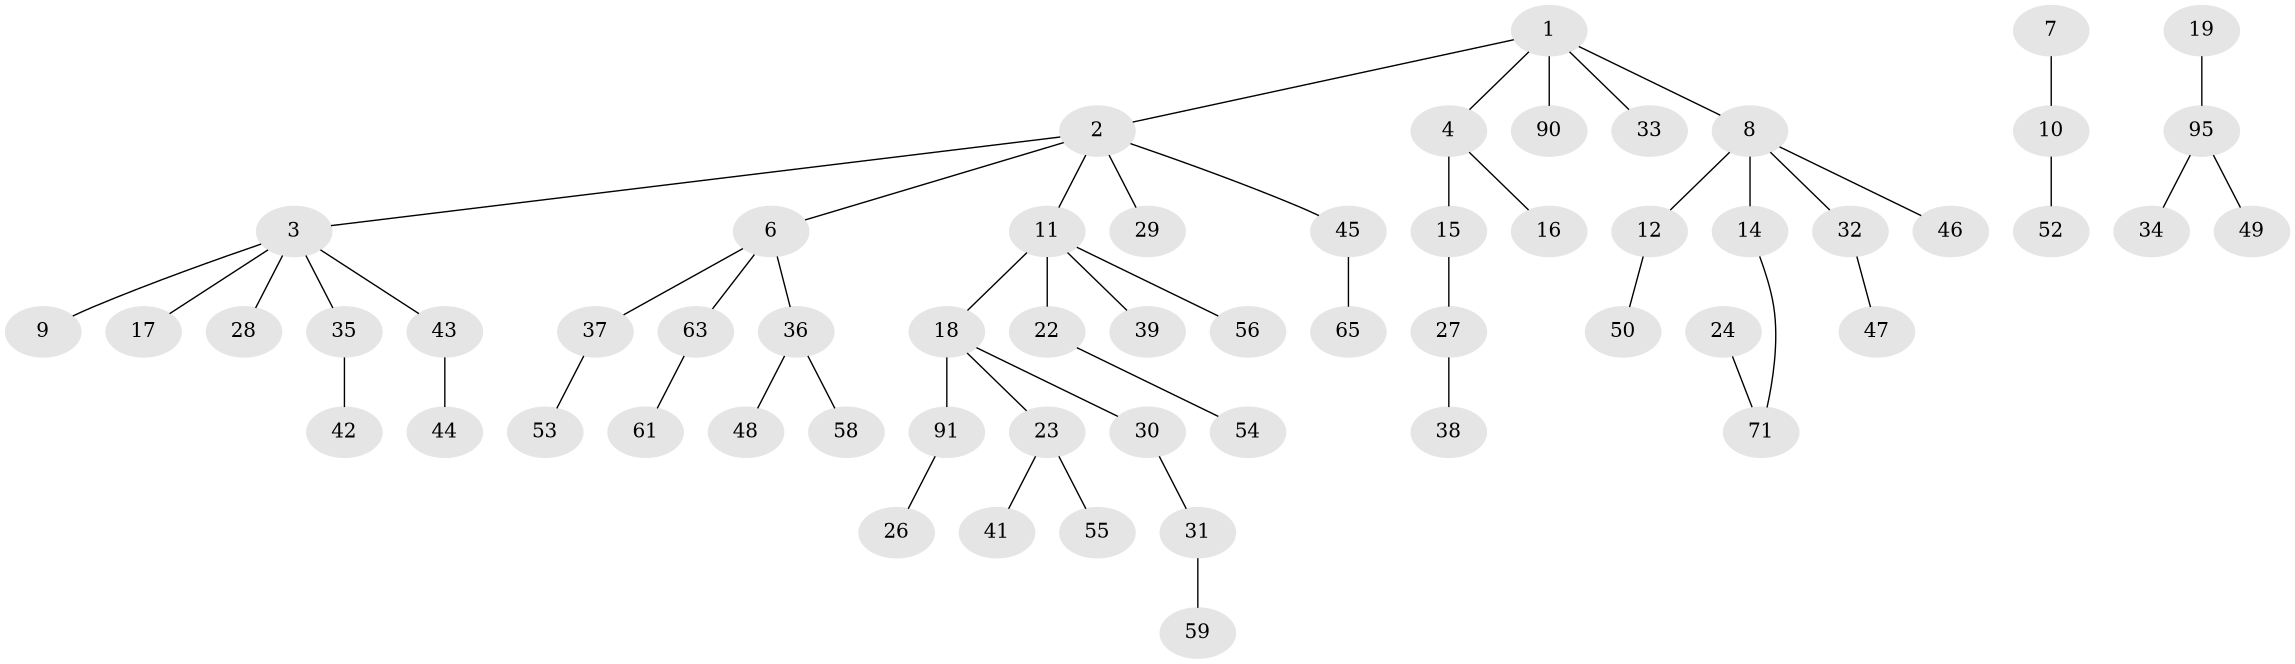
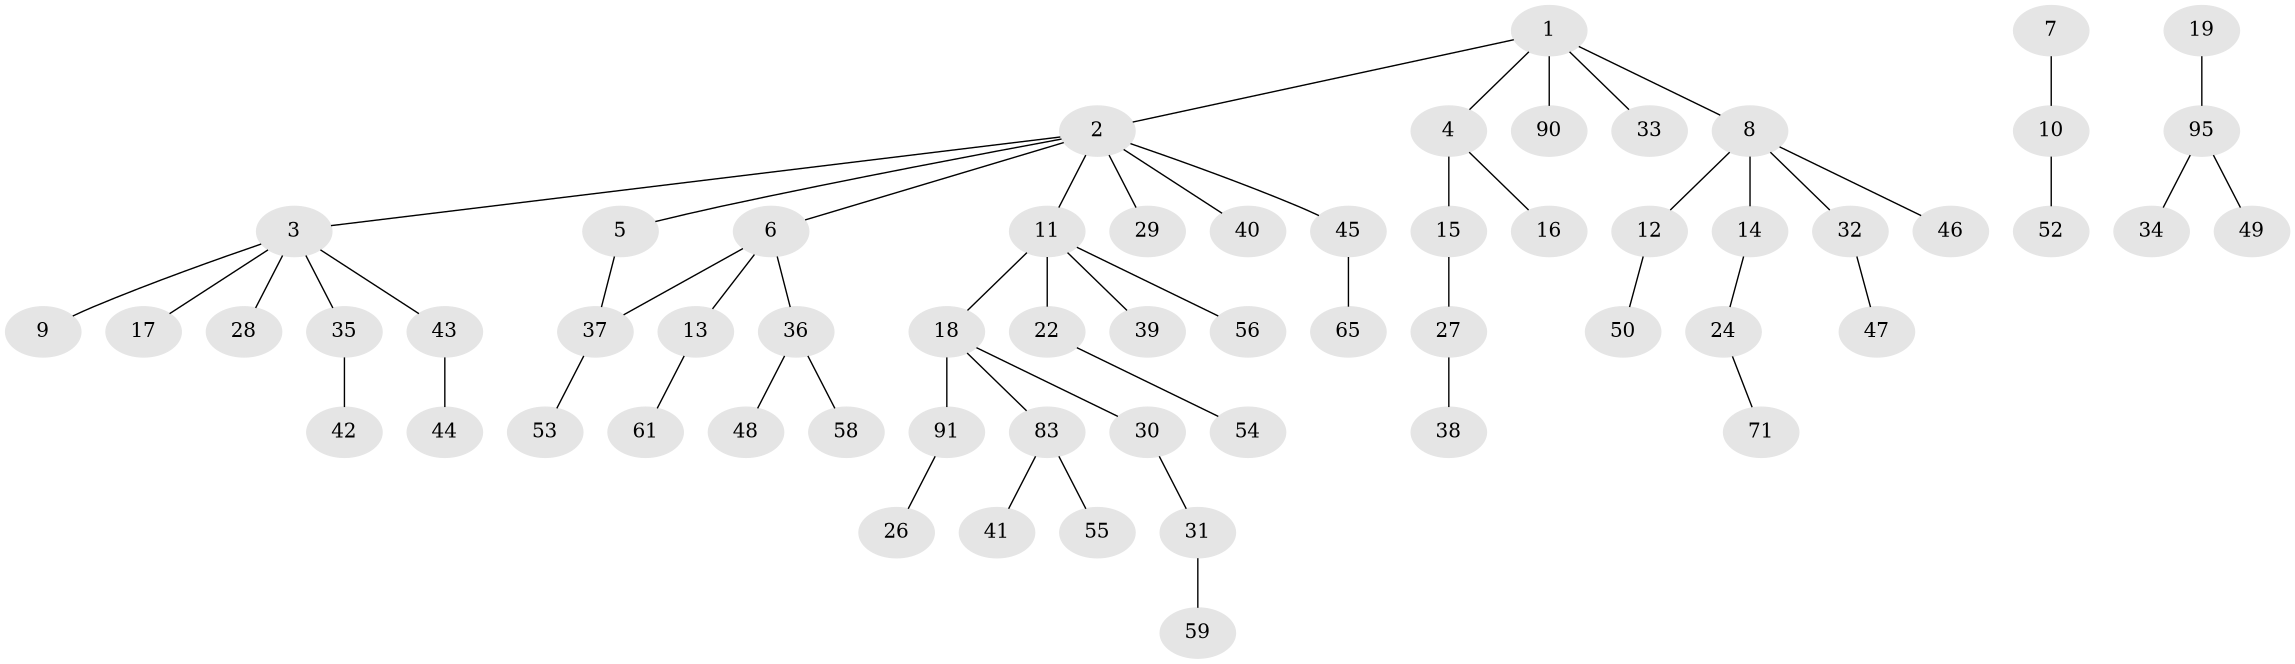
node "5": added
node "40": added
edge "14" -- "71": now "14" -- "24"
node "63": label "63" -> "13"
node "23": label "23" -> "83"
